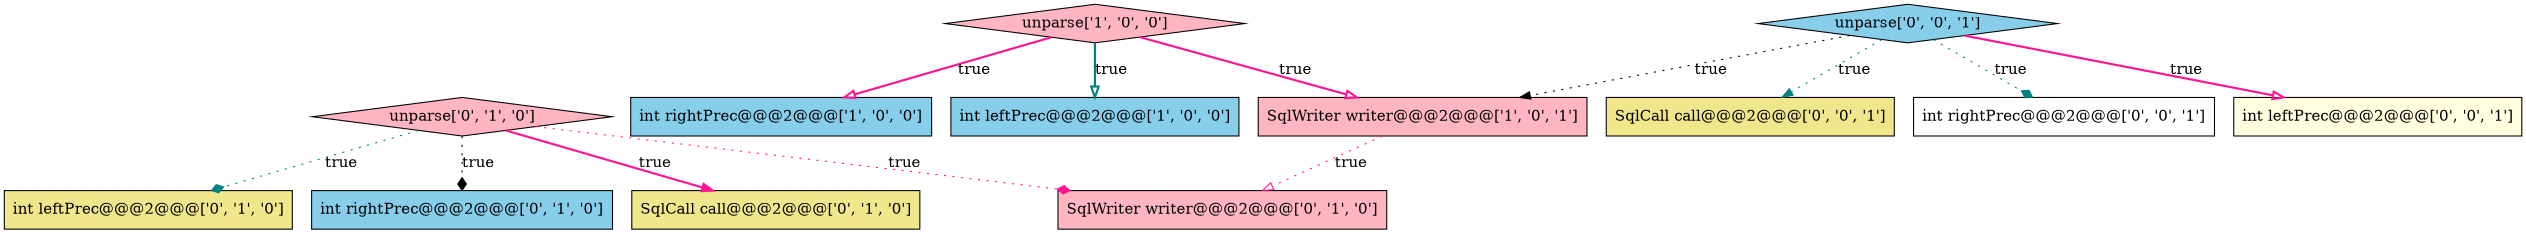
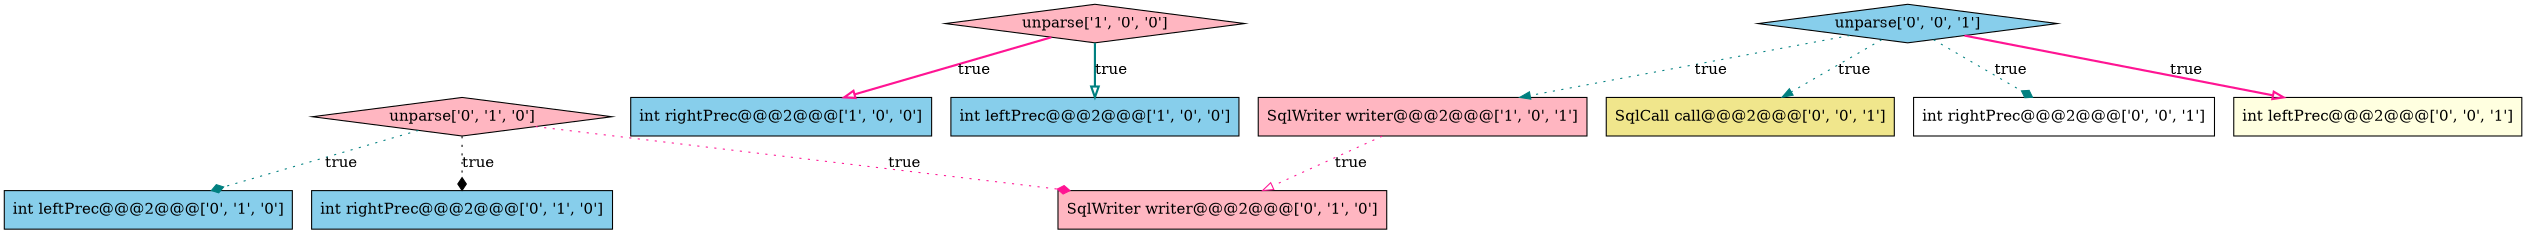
edge "unparse['0', '0', '1']" -> "SqlWriter writer@@@2@@@['1', '0', '1']": color black -> teal
edge "unparse['1', '0', '0']" -> "SqlWriter writer@@@2@@@['1', '0', '1']": removed, label "true"
node "int leftPrec@@@2@@@['0', '1', '0']": fillcolor khaki -> skyblue
node "SqlCall call@@@2@@@['0', '1', '0']": removed
